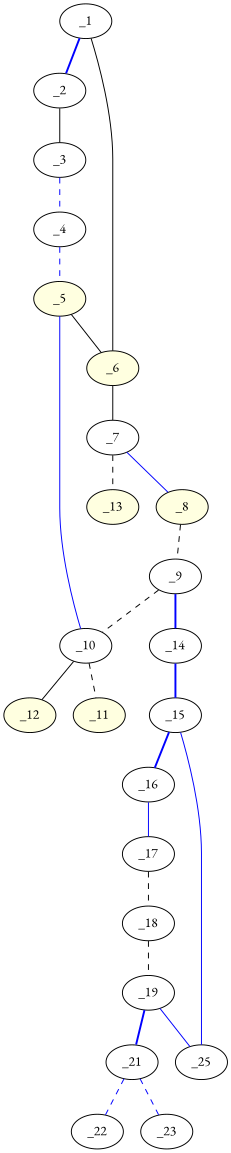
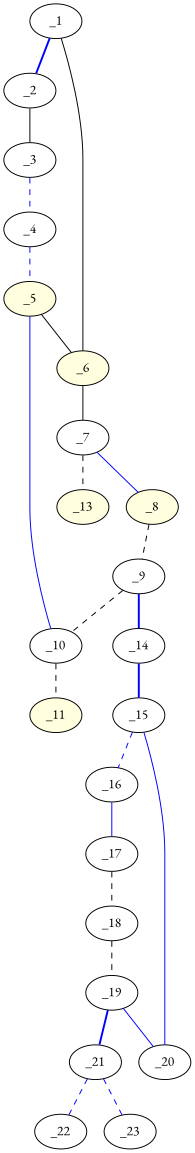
node "_12": removed
edge "_15" -- "_16": style bold -> dashed
node "_25": label "_25" -> "_20"
